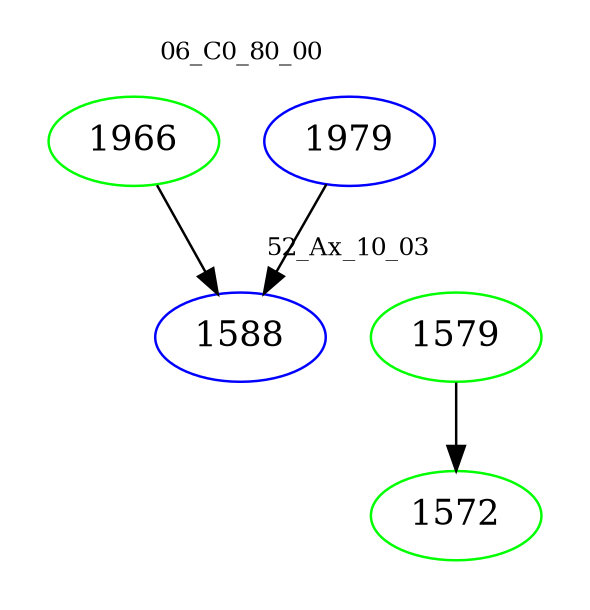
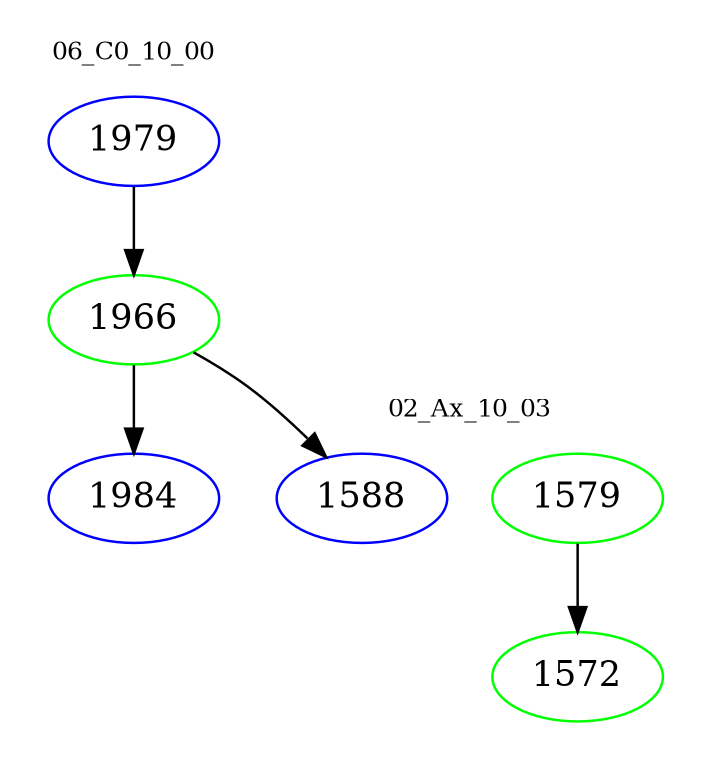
cluster "06_C0_80_00": label "06_C0_80_00" -> "06_C0_10_00"
edge "1979" -> "1588": now "1979" -> "1966"
cluster "52_Ax_10_03": label "52_Ax_10_03" -> "02_Ax_10_03"
node "1984": added
